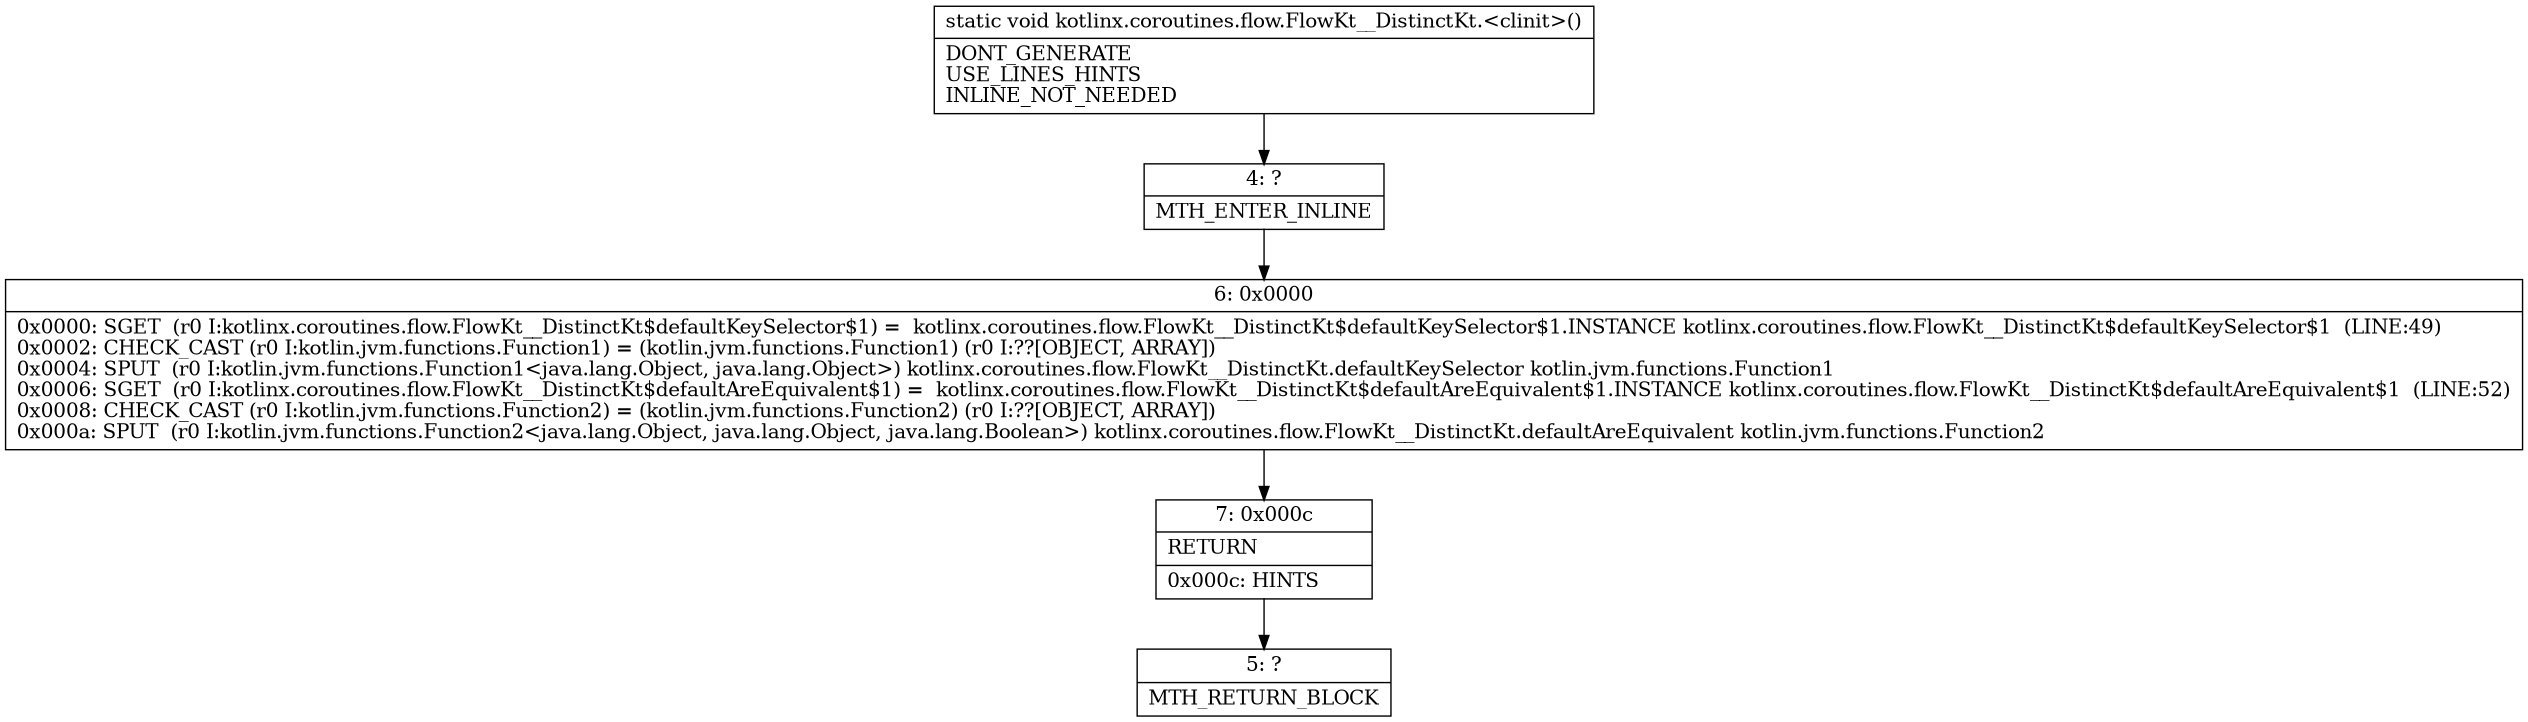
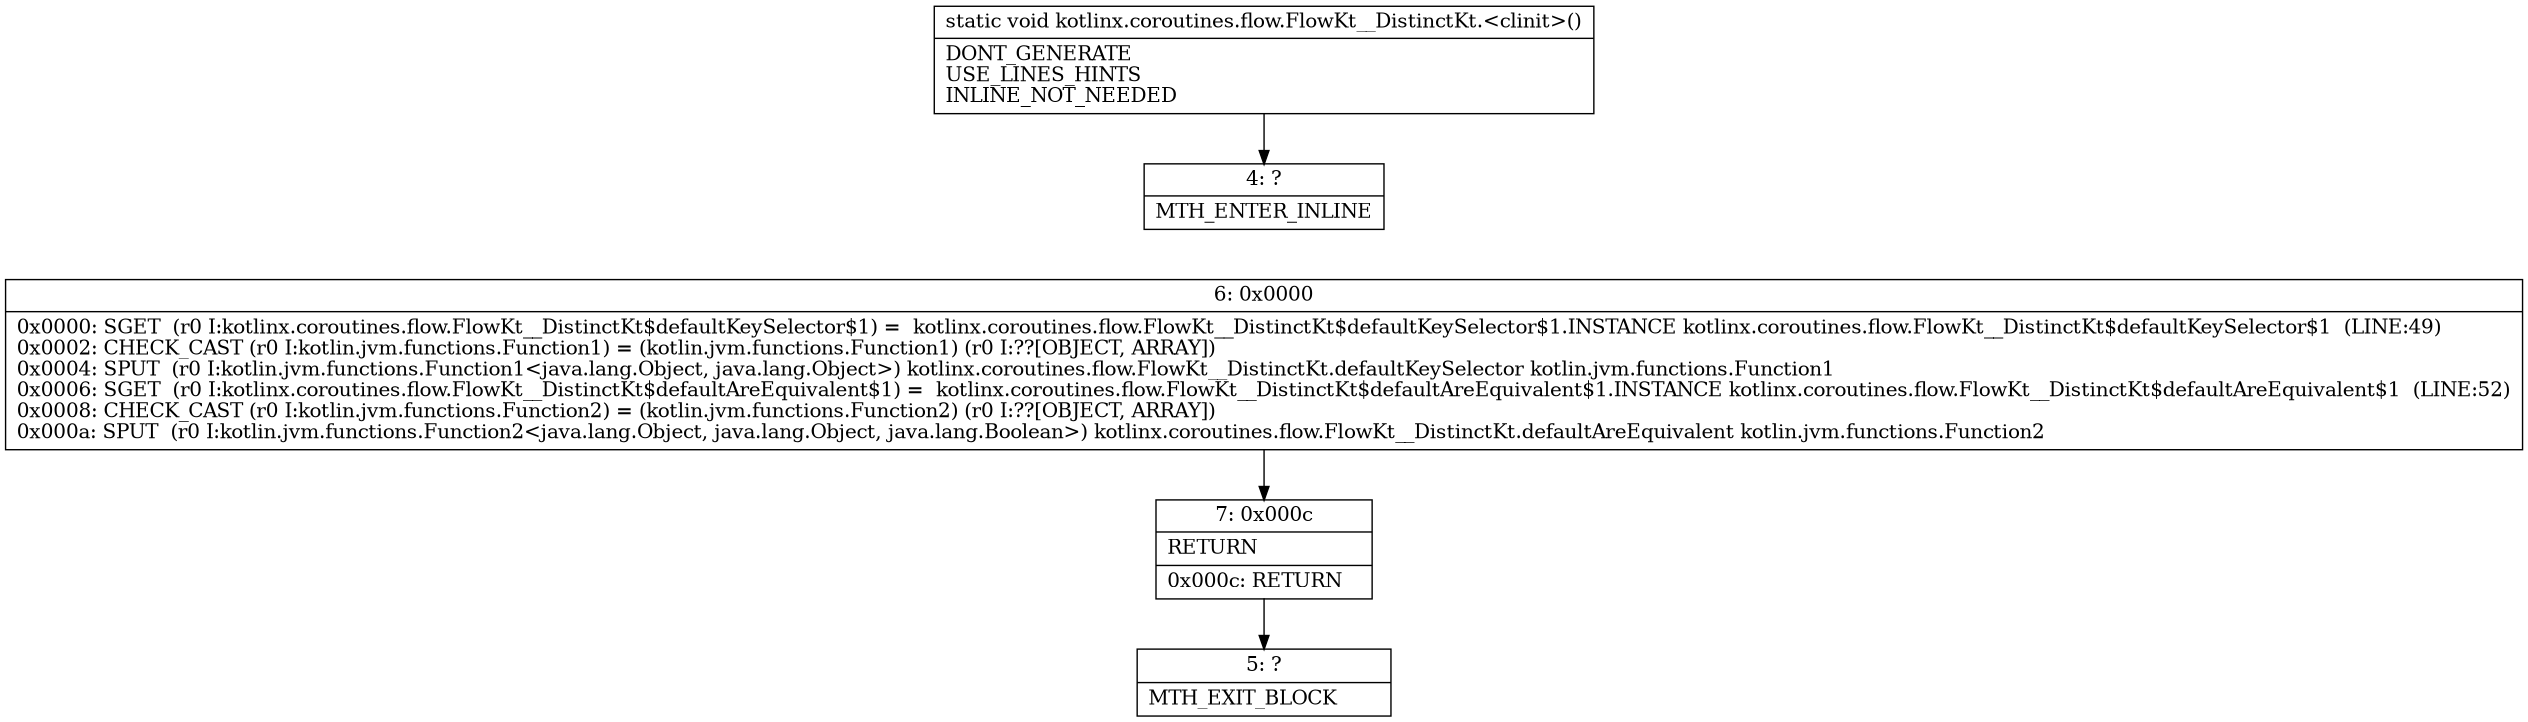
edge "4: ?" -> "6: 0x0000": removed
node "7: 0x000c": text "0x000c: HINTS" -> "0x000c: RETURN"
node "5: ?": text "MTH_RETURN_BLOCK" -> "MTH_EXIT_BLOCK"
